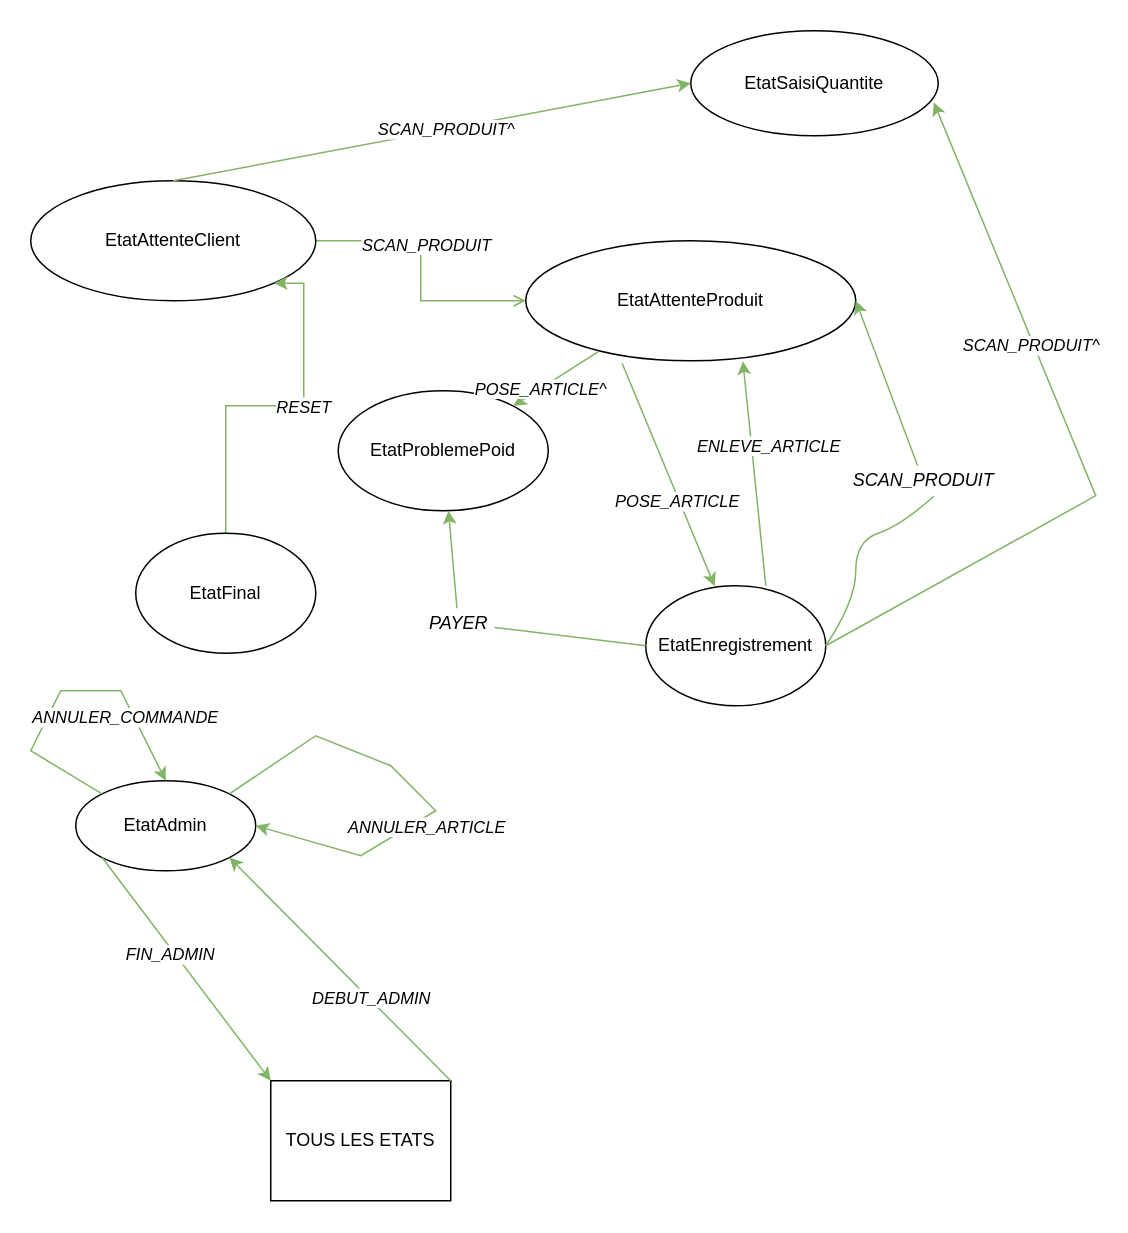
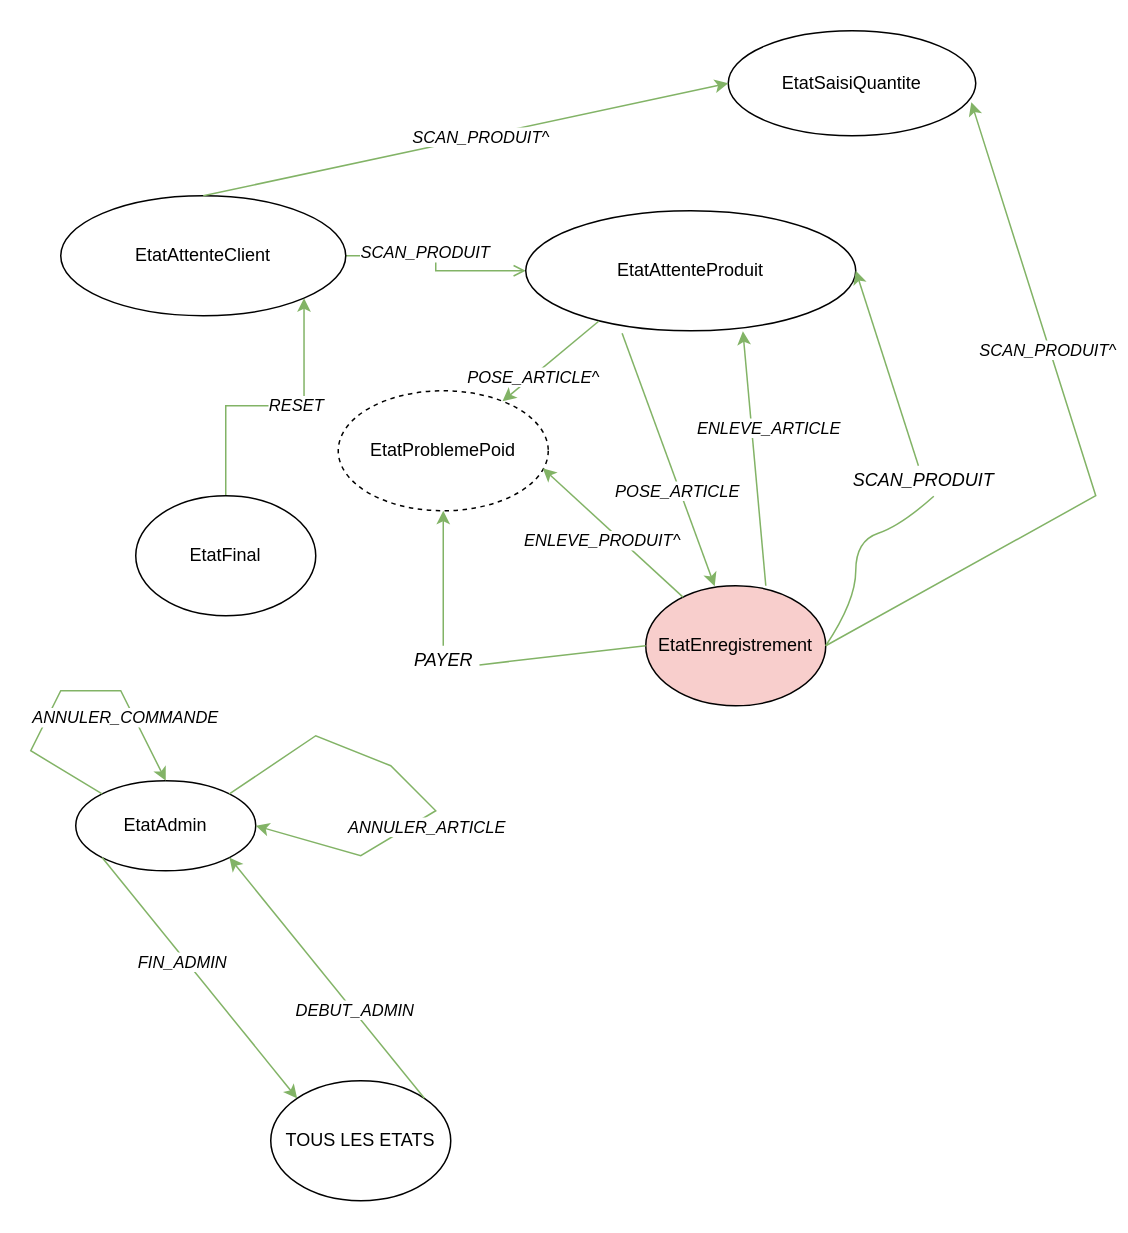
node "EtatSaisiQuantite": moved (815, 83) -> (852, 83)
node "EtatAttenteClient": moved (173, 241) -> (203, 256)
node "EtatAttenteProduit": moved (691, 301) -> (691, 271)
node "EtatProblemePoid": style solid -> dashed
edge "EtatEnregistrement" -> "EtatProblemePoid": added, label "ENLEVE_PRODUIT^"
node "EtatFinal": moved (226, 593) -> (226, 556)
node "PAYER": moved (458, 623) -> (443, 661)
node "EtatEnregistrement": fillcolor #ffffff -> #f8cecc
node "TOUS LES ETATS": shape rectangle -> ellipse
